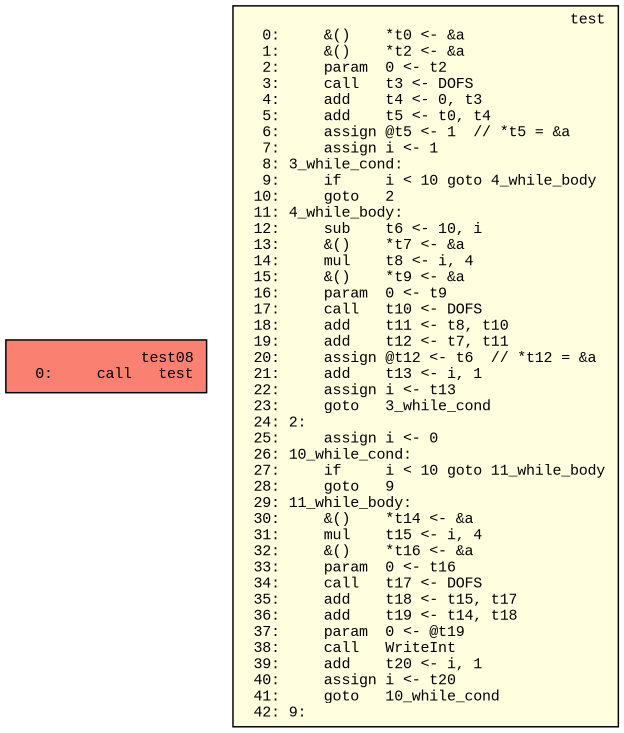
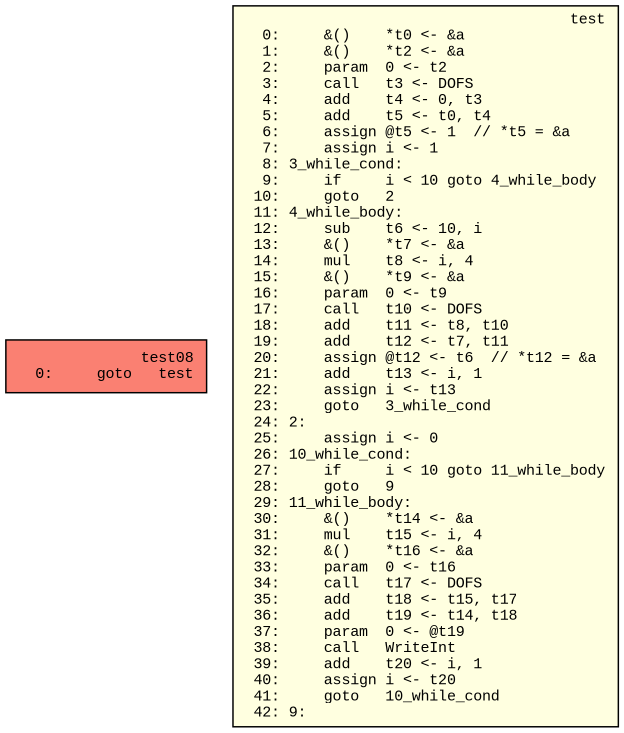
node "test08 0:     call   test": label "test08 0:     call   test" -> "test08 0:     goto   test"
